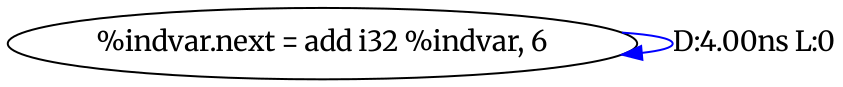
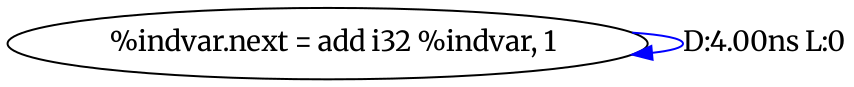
node "%indvar.next = add i32 %indvar, 6": label "%indvar.next = add i32 %indvar, 6" -> "%indvar.next = add i32 %indvar, 1"
